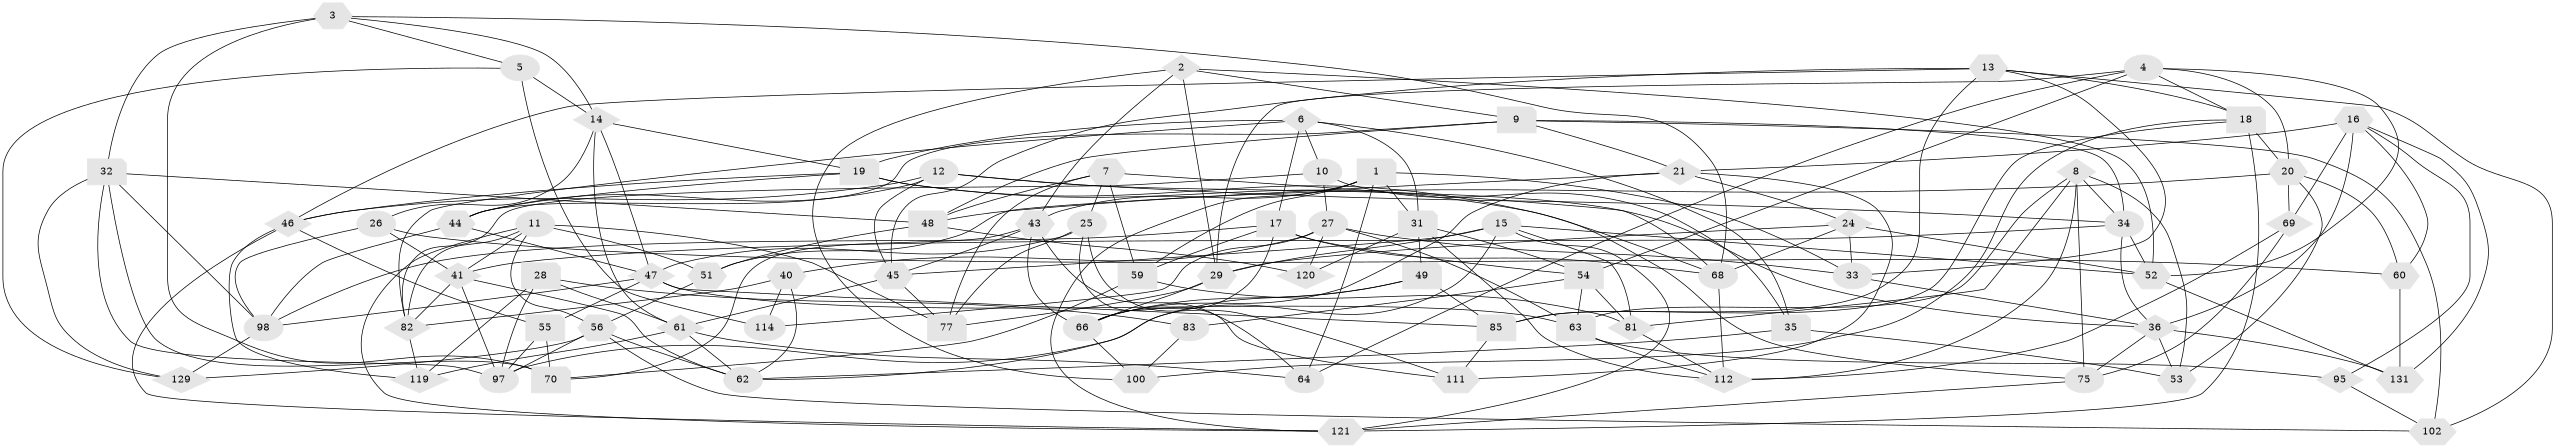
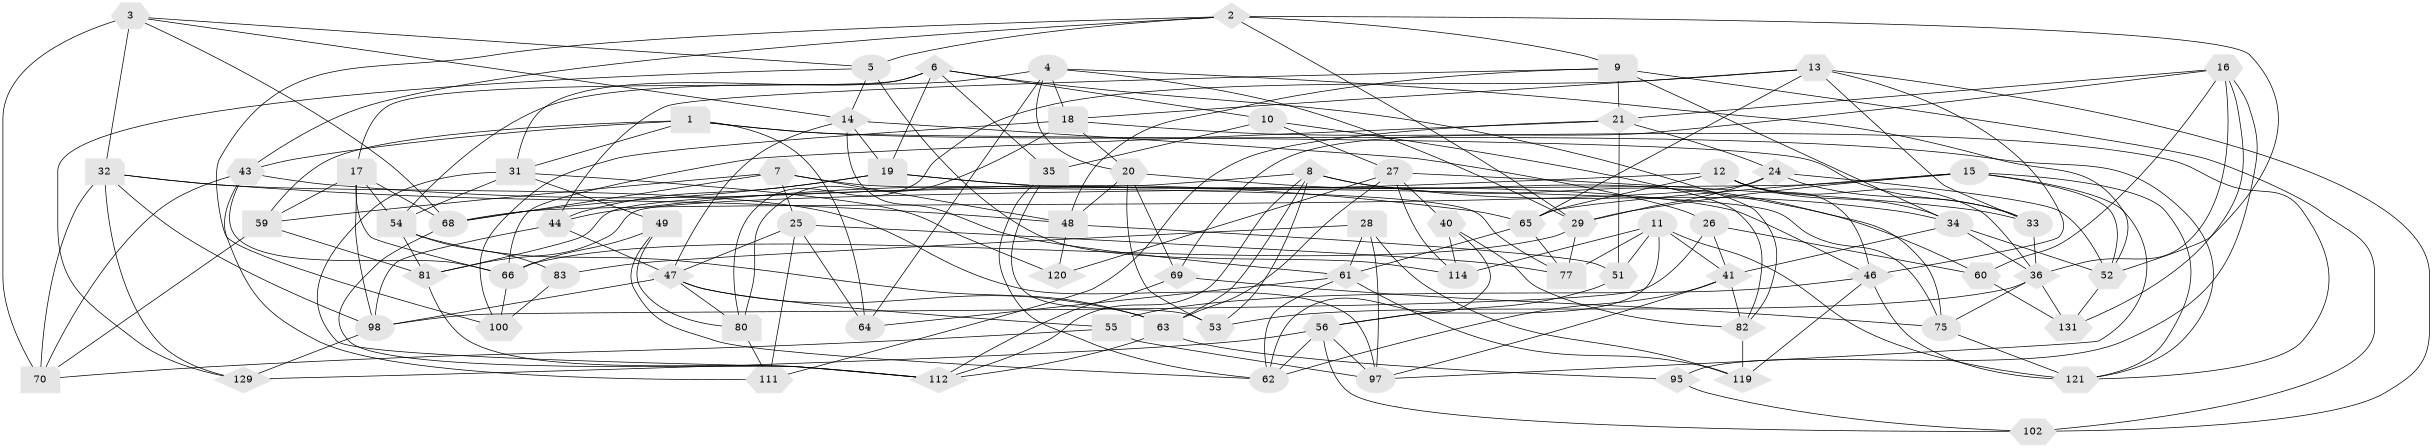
edge "2" -- "5": added
edge "11" -- "82": now "11" -- "114"
node "45": label "45" -> "65"
node "85": label "85" -> "80"
